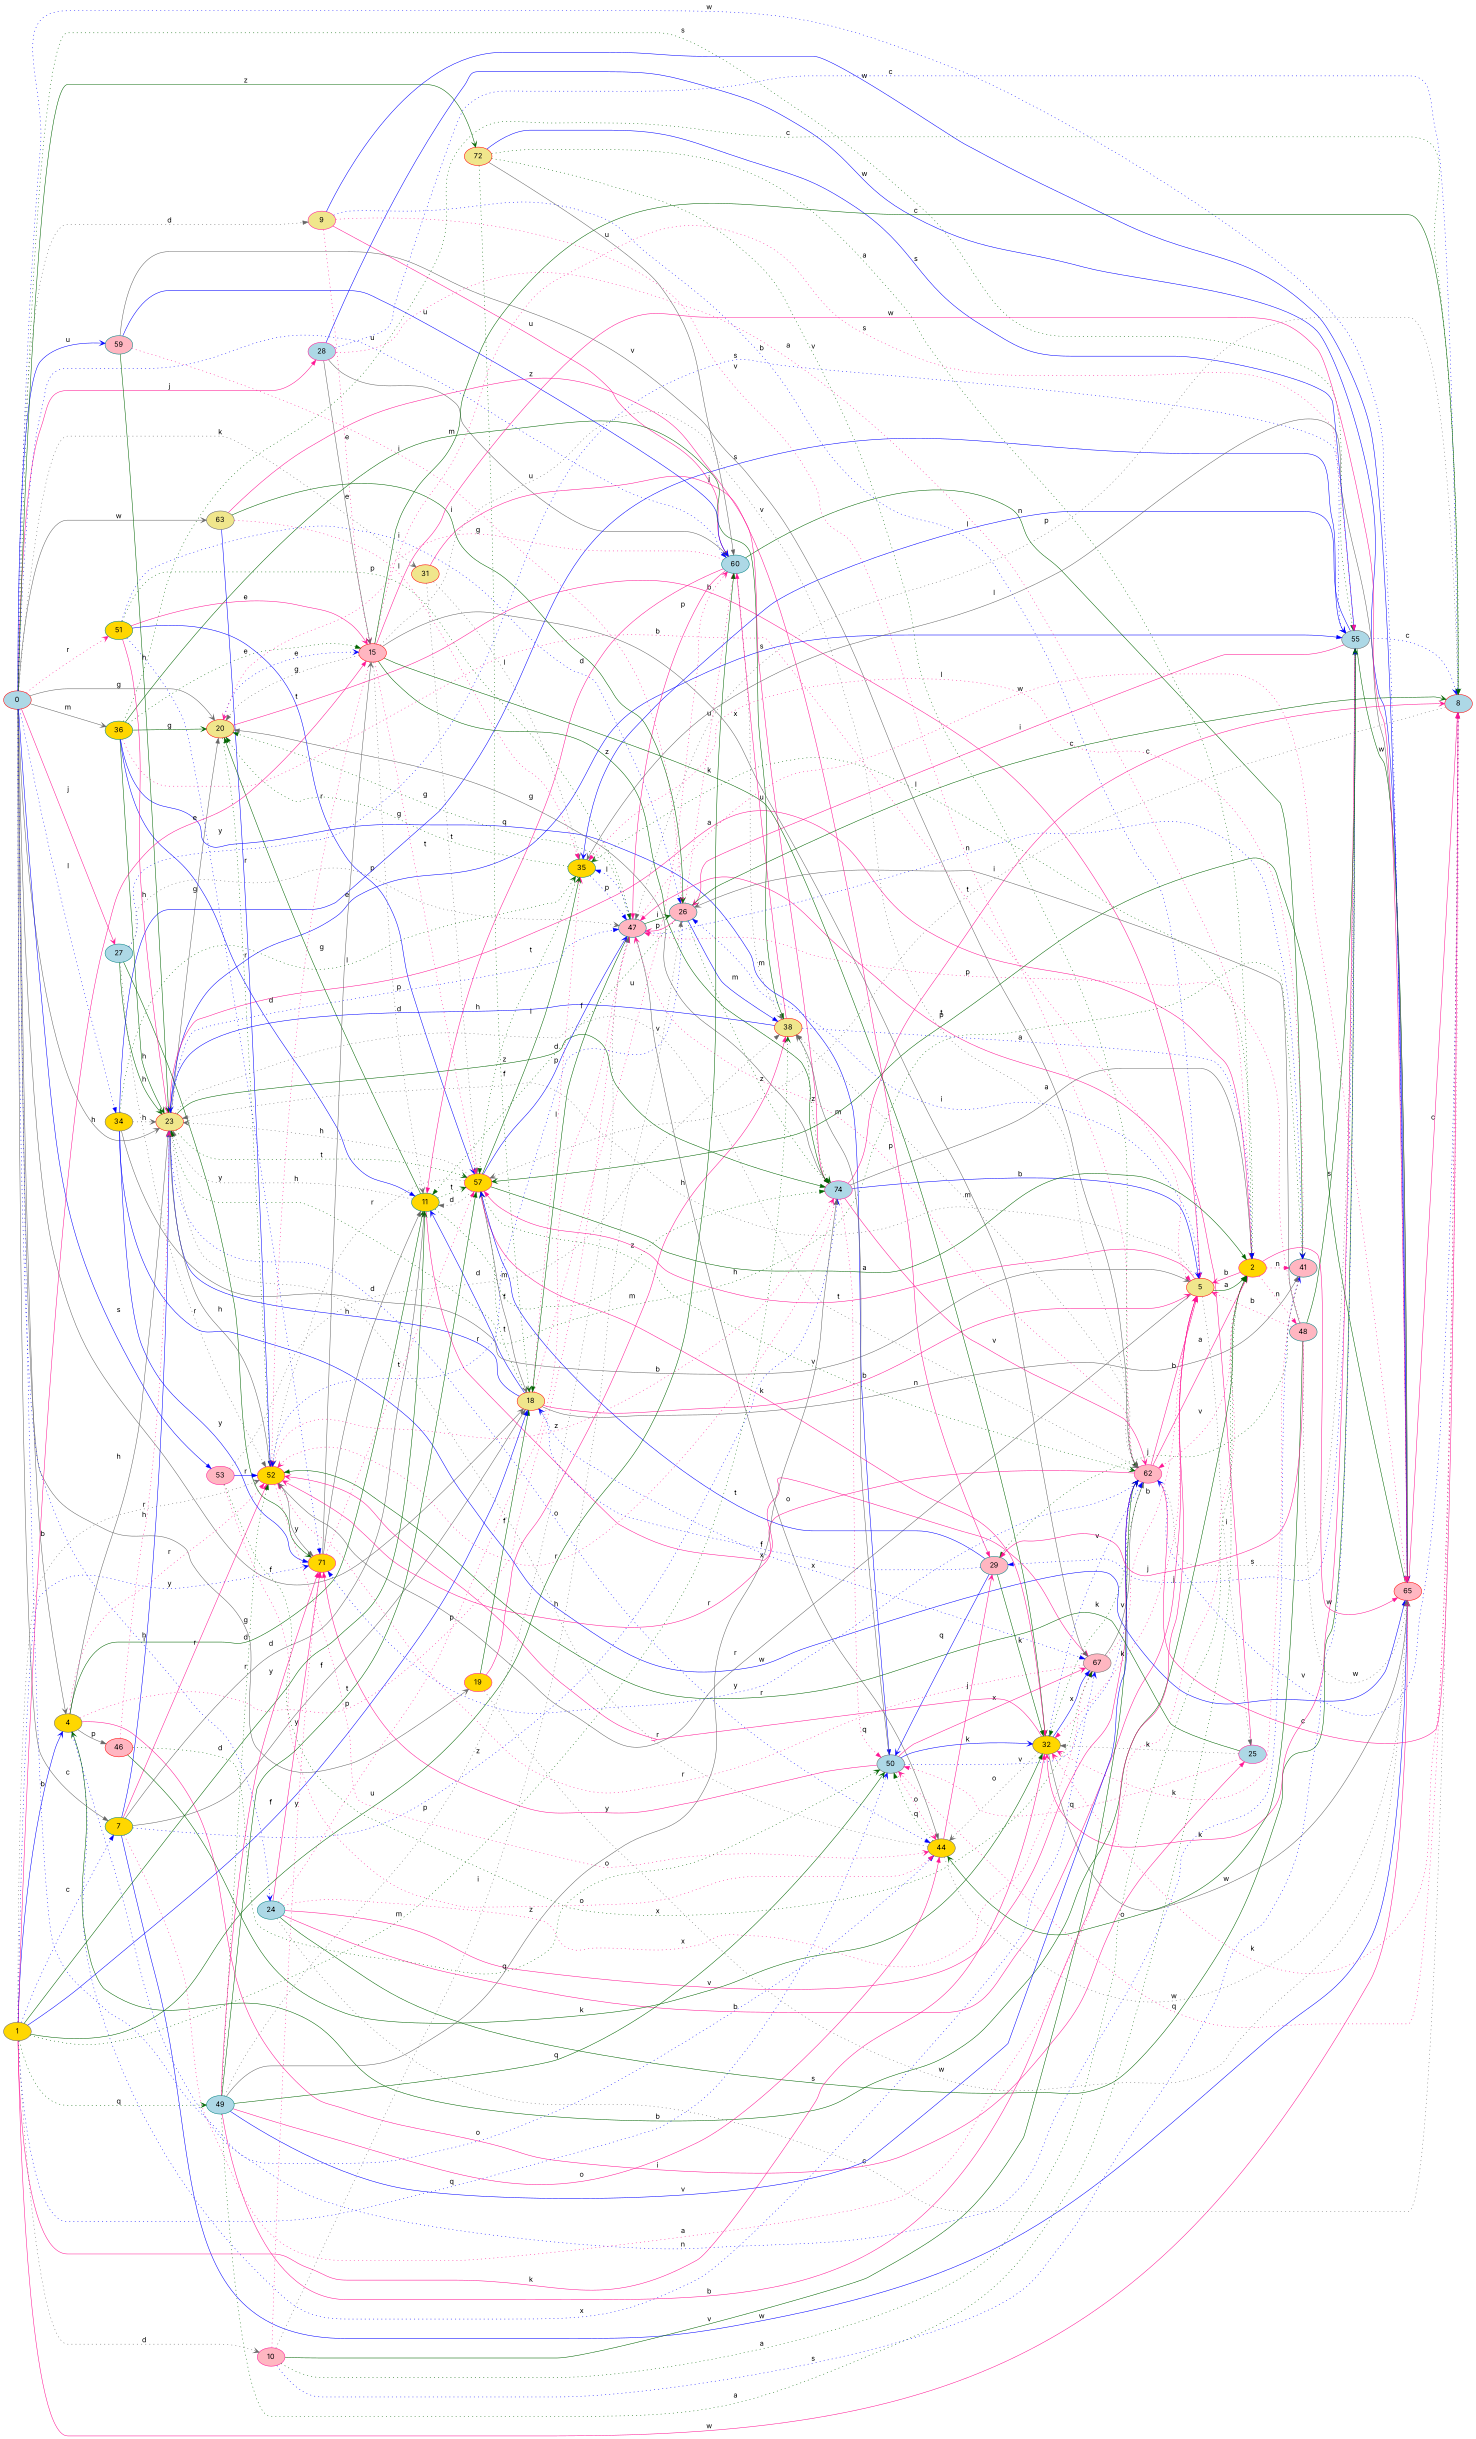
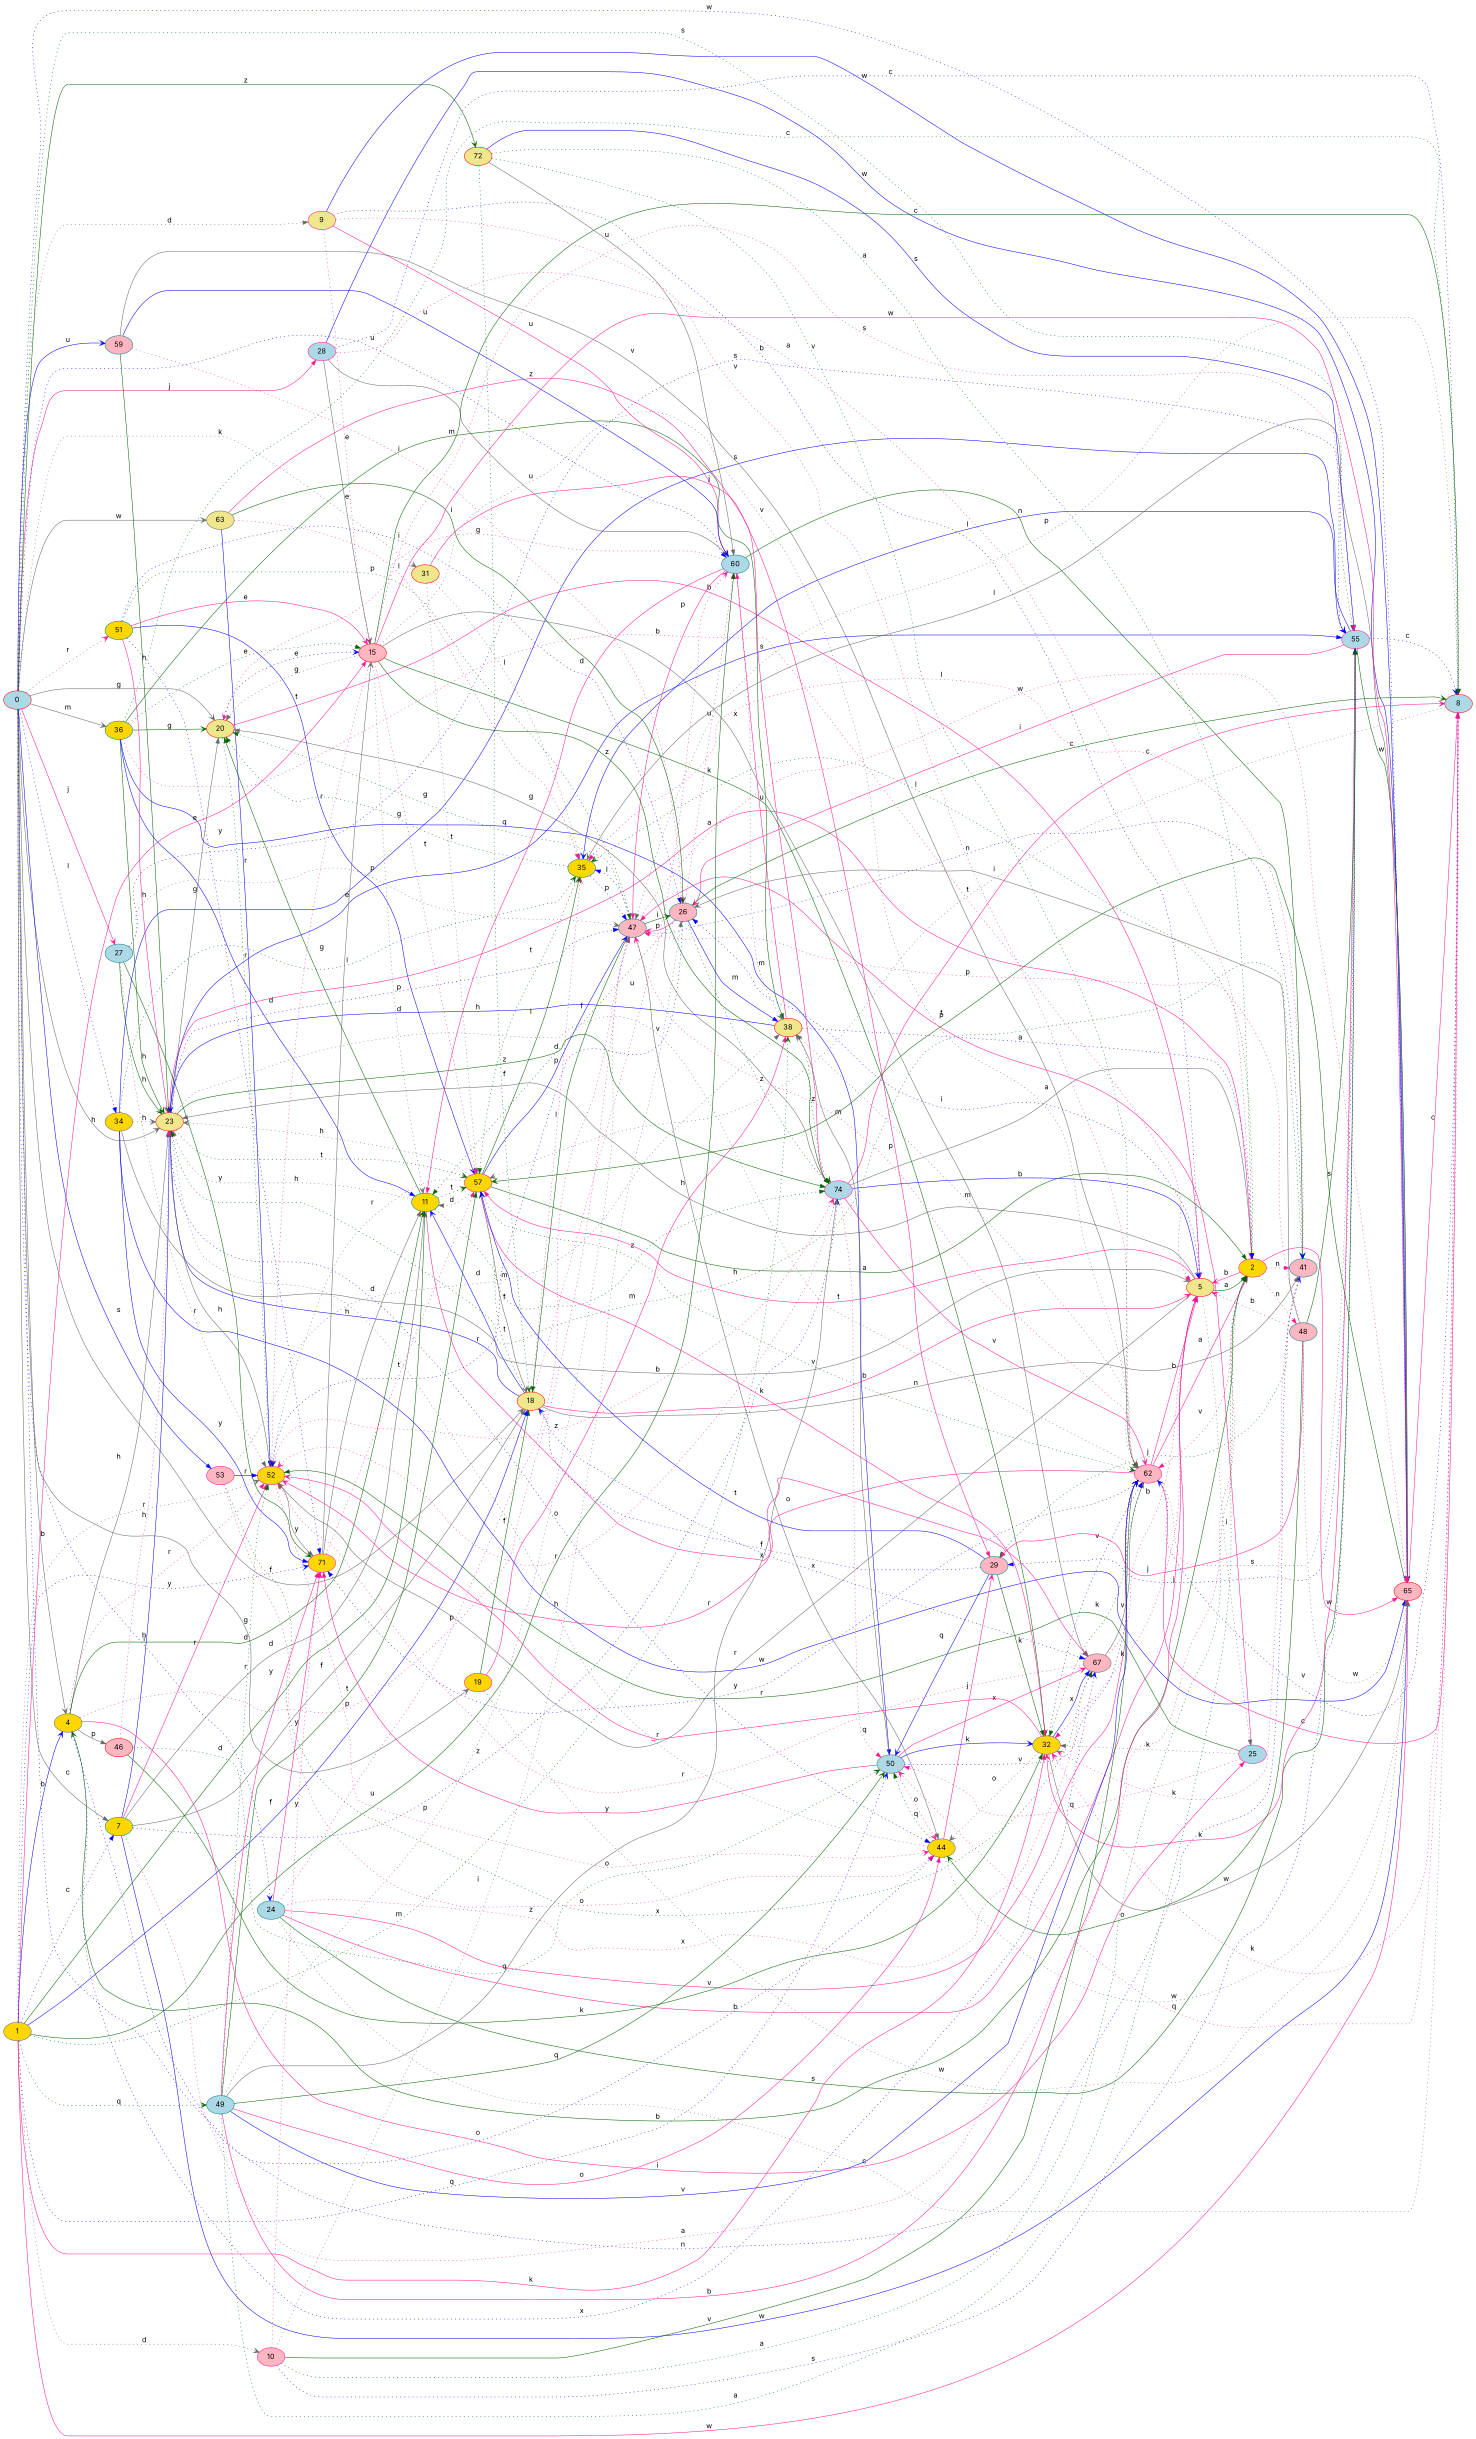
node "55": color gray40 -> deeppink
edge "5" -> "23": style dotted -> solid
